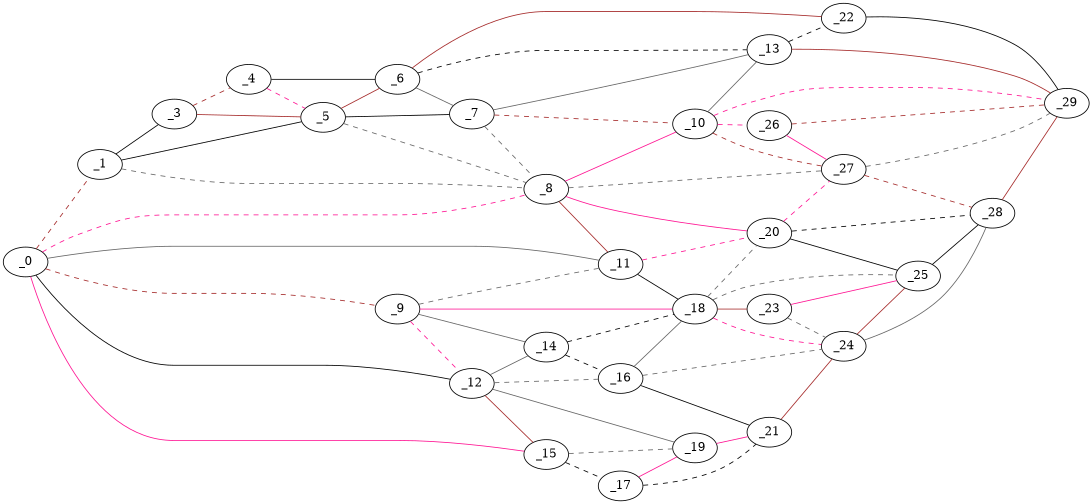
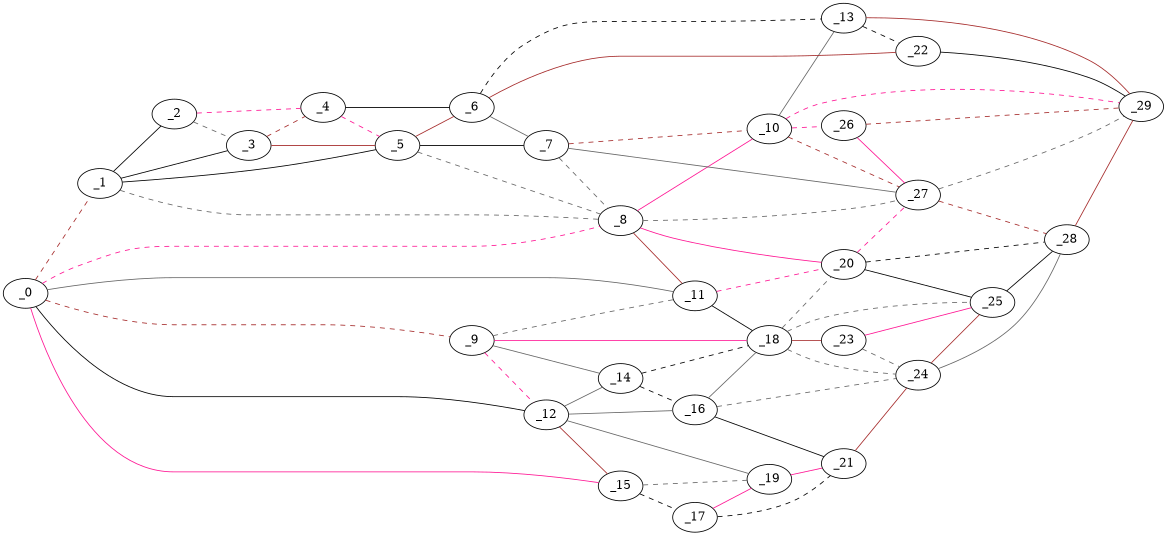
edge "_13" -- "_7": now "_27" -- "_7"
node "_2": added
edge "_18" -- "_24": color deeppink -> gray40
edge "_16" -- "_12": style dashed -> solid
